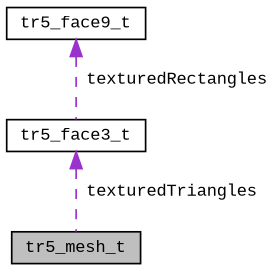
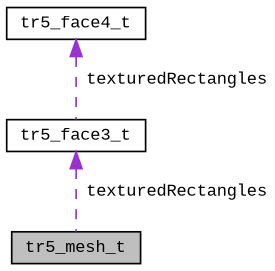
node "tr5_face9_t": label "tr5_face9_t" -> "tr5_face4_t"
edge "tr5_mesh_t" -> "tr5_face3_t": label " texturedTriangles" -> " texturedRectangles"
